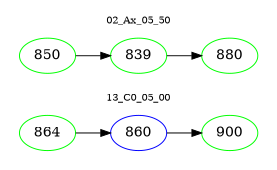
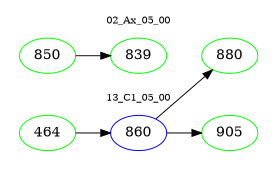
cluster "02_Ax_05_50": label "02_Ax_05_50" -> "02_Ax_05_00"
edge "839" -> "880": now "860" -> "880"
cluster "13_C0_05_00": label "13_C0_05_00" -> "13_C1_05_00"
node "864": label "864" -> "464"
node "900": label "900" -> "905"
